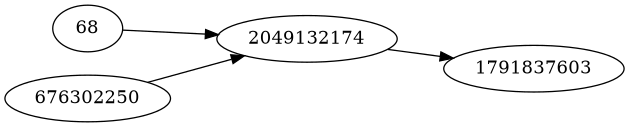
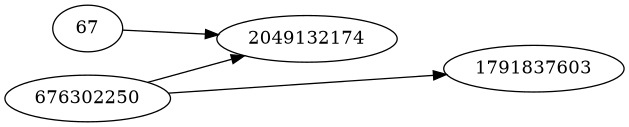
node "68": label "68" -> "67"
edge "2049132174" -> "1791837603": now "676302250" -> "1791837603"
